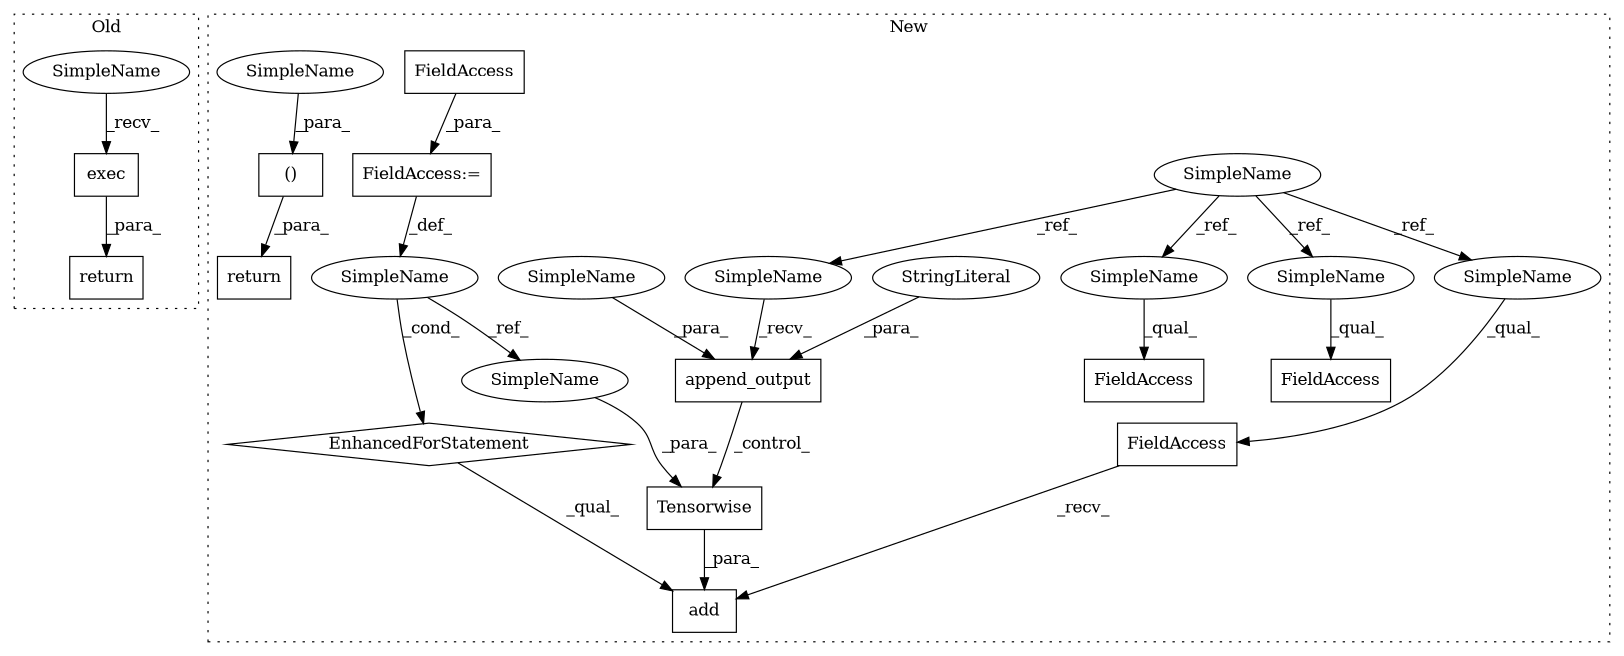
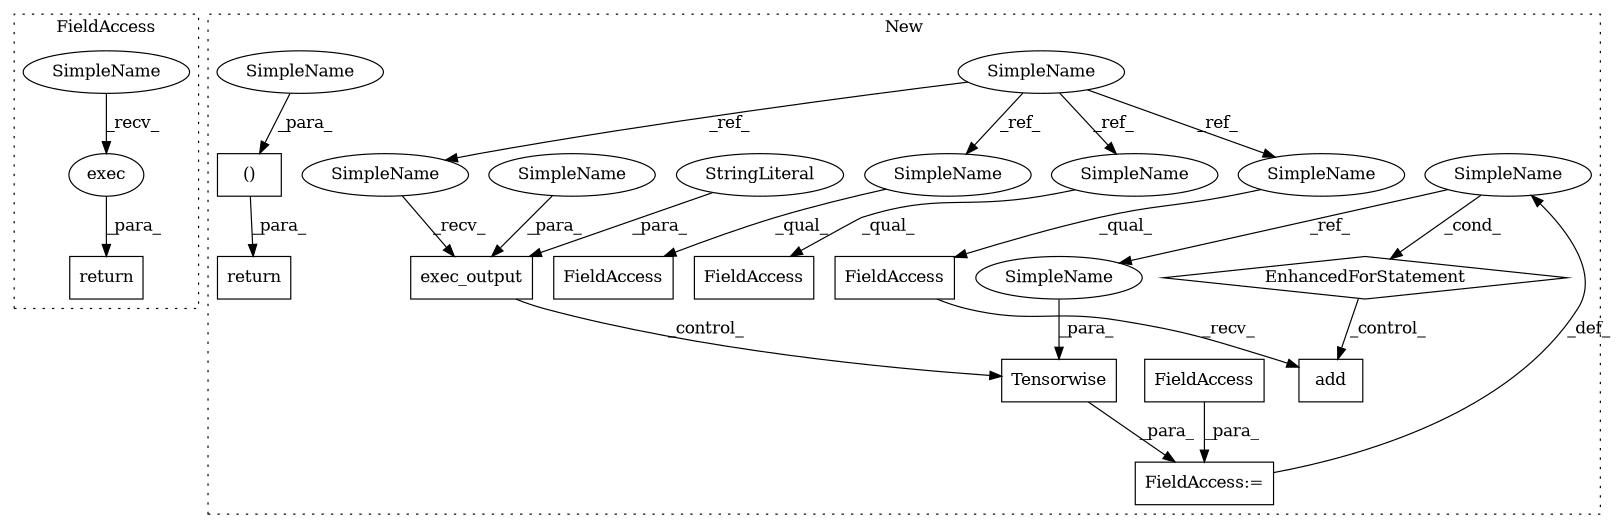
cluster "Old": label "Old" -> "FieldAccess"
node "exec": shape box -> ellipse
node "append_output": label "append_output" -> "exec_output"
edge "EnhancedForStatement" -> "add": label "_qual_" -> "_control_"
edge "Tensorwise" -> "add": now "Tensorwise" -> "FieldAccess:="
